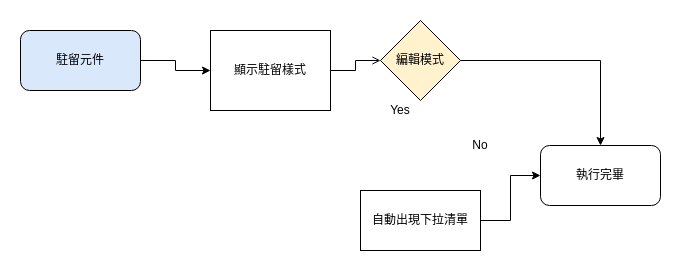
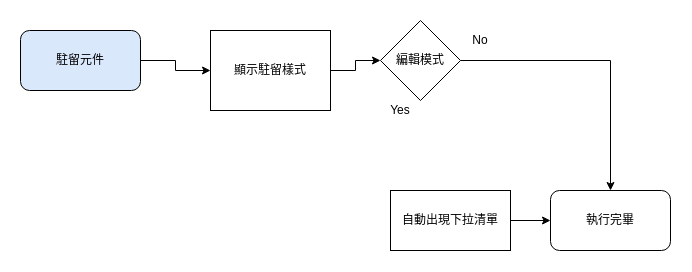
edge "顯示駐留樣式" -> "編輯模式": arrowhead open -> classic
node "編輯模式": fillcolor #fff2cc -> #ffffff
node "No": moved (481, 146) -> (481, 41)
node "執行完畢": moved (601, 176) -> (611, 221)
node "自動出現下拉清單": moved (421, 221) -> (451, 221)
